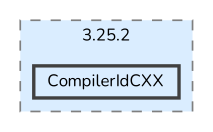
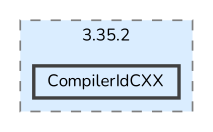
cluster "3.25.2": label "3.25.2" -> "3.35.2"
